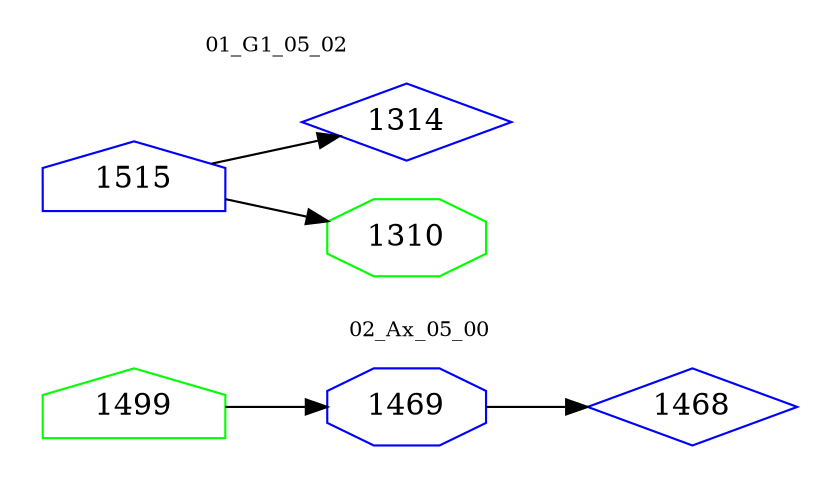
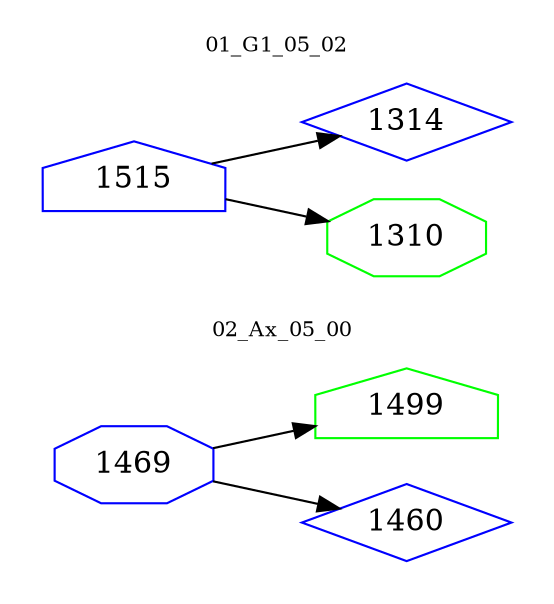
edge "1499" -> "1469": reversed
node "1468": label "1468" -> "1460"
